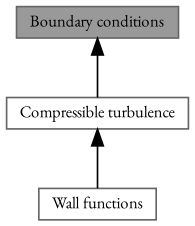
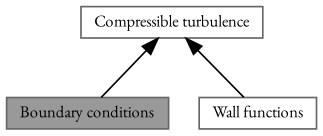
edge "Compressible turbulence" -> "Boundary conditions": reversed
